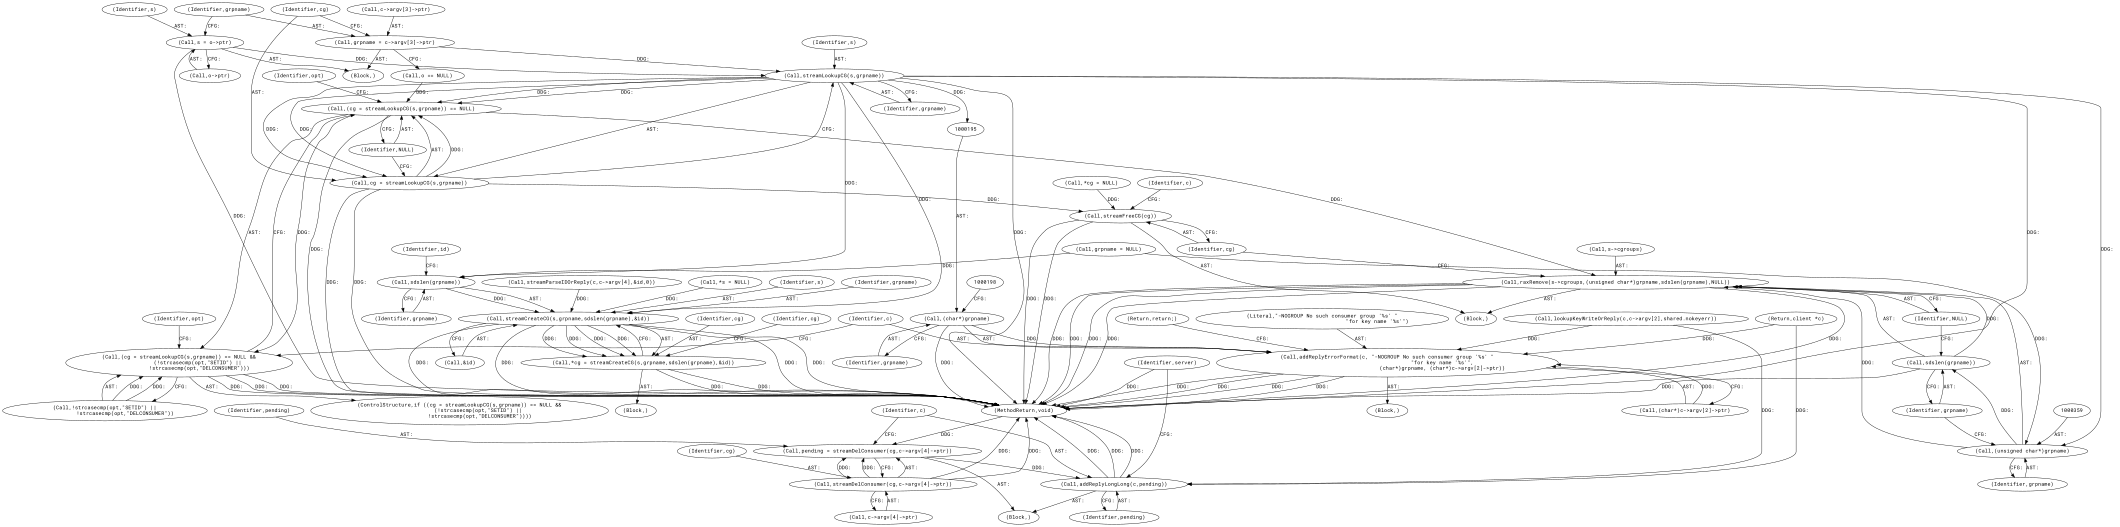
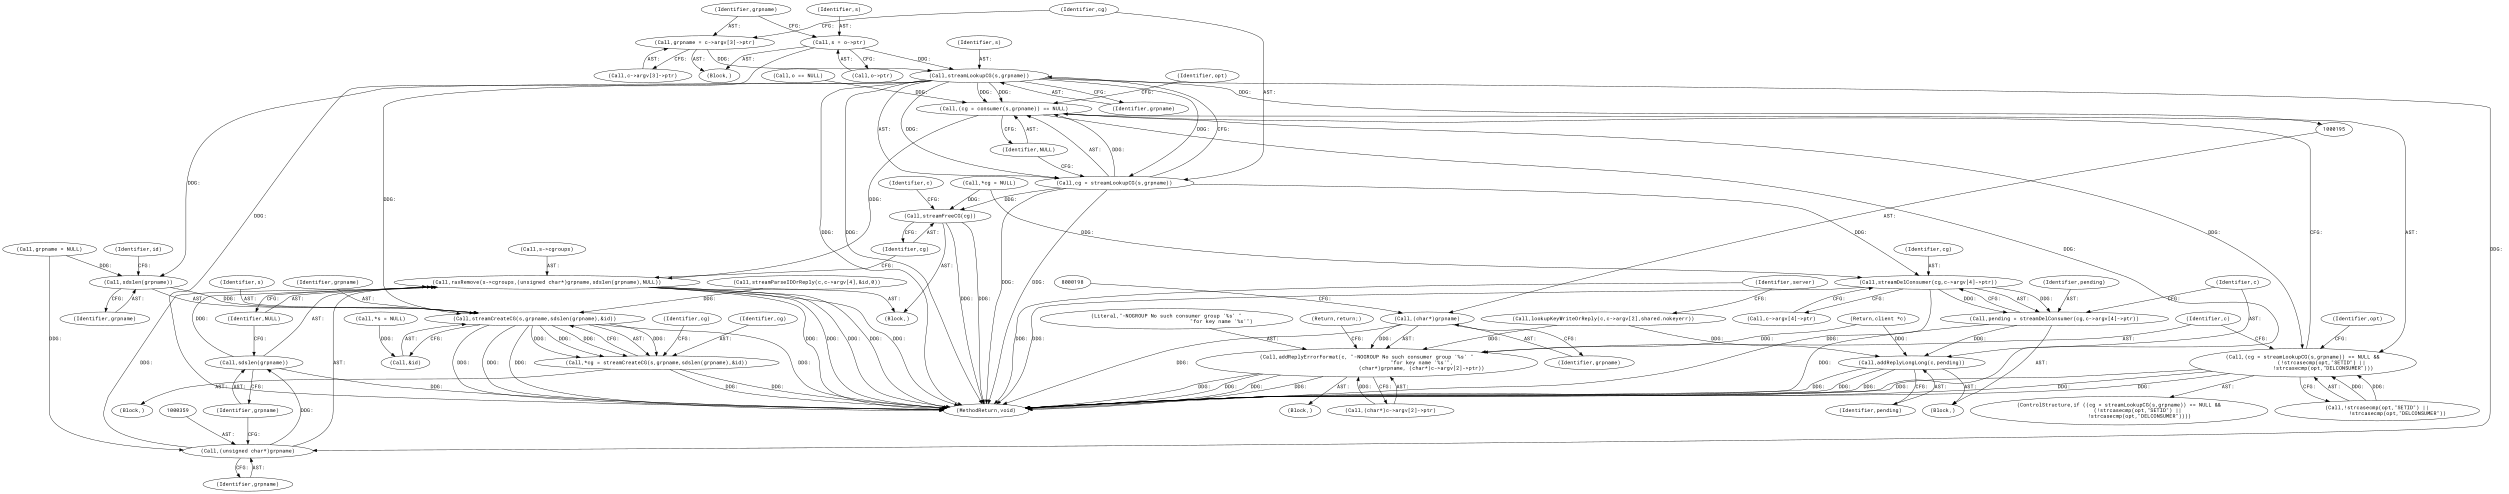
edge "(Call,grpname = c->argv[3]->ptr)" -> "(Call,o == NULL)": now "(Call,grpname = c->argv[3]->ptr)" -> "(Call,c->argv[3]->ptr)"
node "(Call,(cg = streamLookupCG(s,grpname)) == NULL)": label "(Call,(cg = streamLookupCG(s,grpname)) == NULL)" -> "(Call,(cg = consumer(s,grpname)) == NULL)"
edge "(Call,cg = streamLookupCG(s,grpname))" -> "(Call,streamDelConsumer(cg,c->argv[4]->ptr))": added, label "DDG:"
edge "(Call,*cg = NULL)" -> "(Call,streamDelConsumer(cg,c->argv[4]->ptr))": added, label "DDG:"
node "1000198": label "1000198" -> "8000198"
edge "(Call,*s = NULL)" -> "(Call,streamCreateCG(s,grpname,sdslen(grpname),&id))": now "(Call,*s = NULL)" -> "(Call,&id)"
edge "(Identifier,server)" -> "(Call,addReplyLongLong(c,pending))": now "(Identifier,server)" -> "(Call,lookupKeyWriteOrReply(c,c->argv[2],shared.nokeyerr))"
edge "(MethodReturn,void)" -> "(Call,pending = streamDelConsumer(cg,c->argv[4]->ptr))": reversed
edge "(Call,c->argv[4]->ptr)" -> "(Call,streamDelConsumer(cg,c->argv[4]->ptr))": label "AST: " -> "CFG: "
